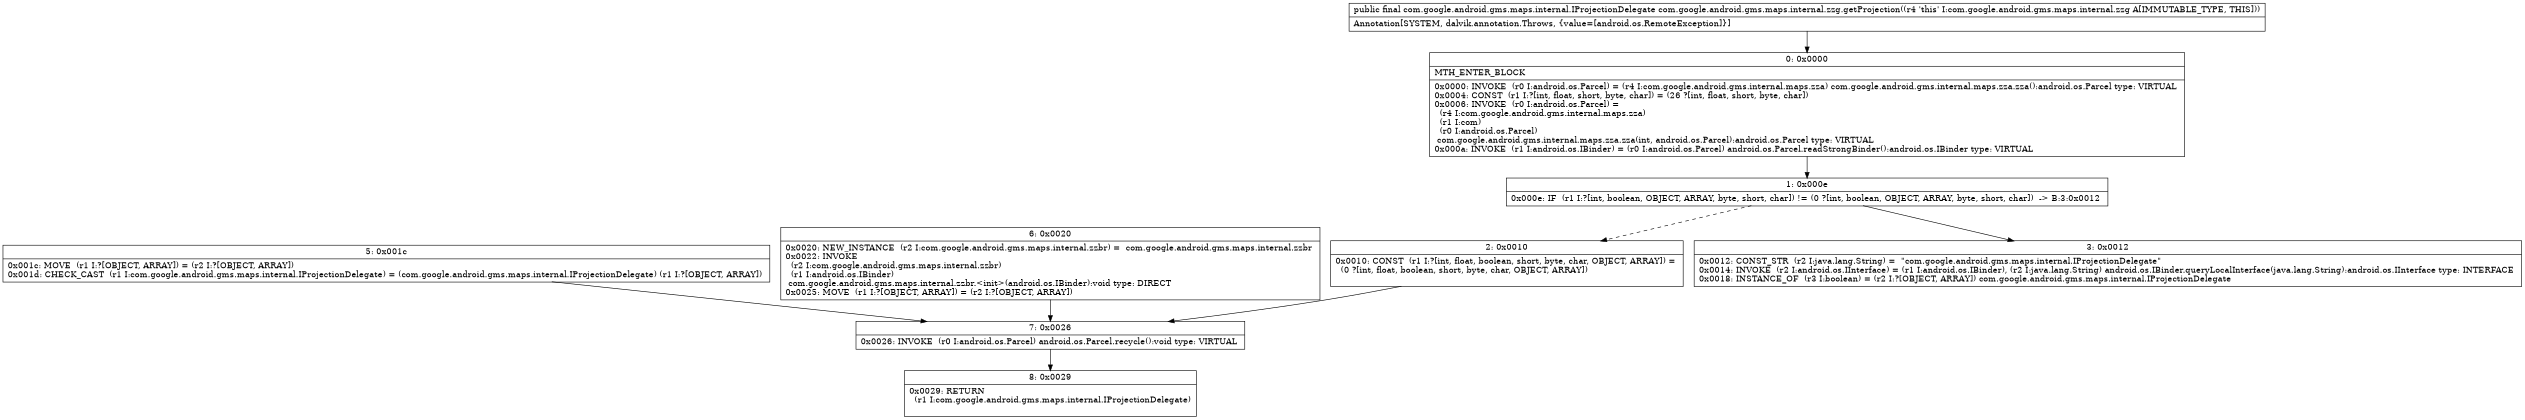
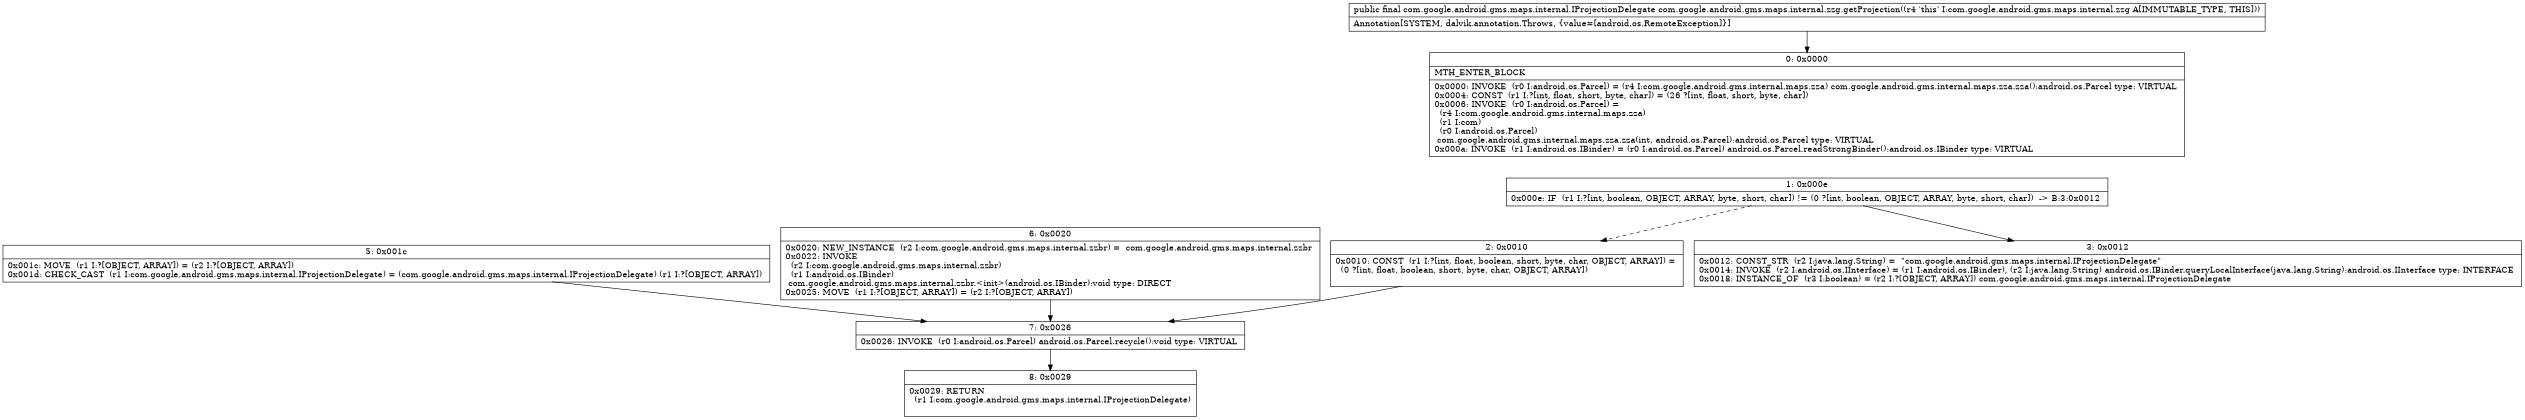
edge "0: 0x0000" -> "1: 0x000e": removed
